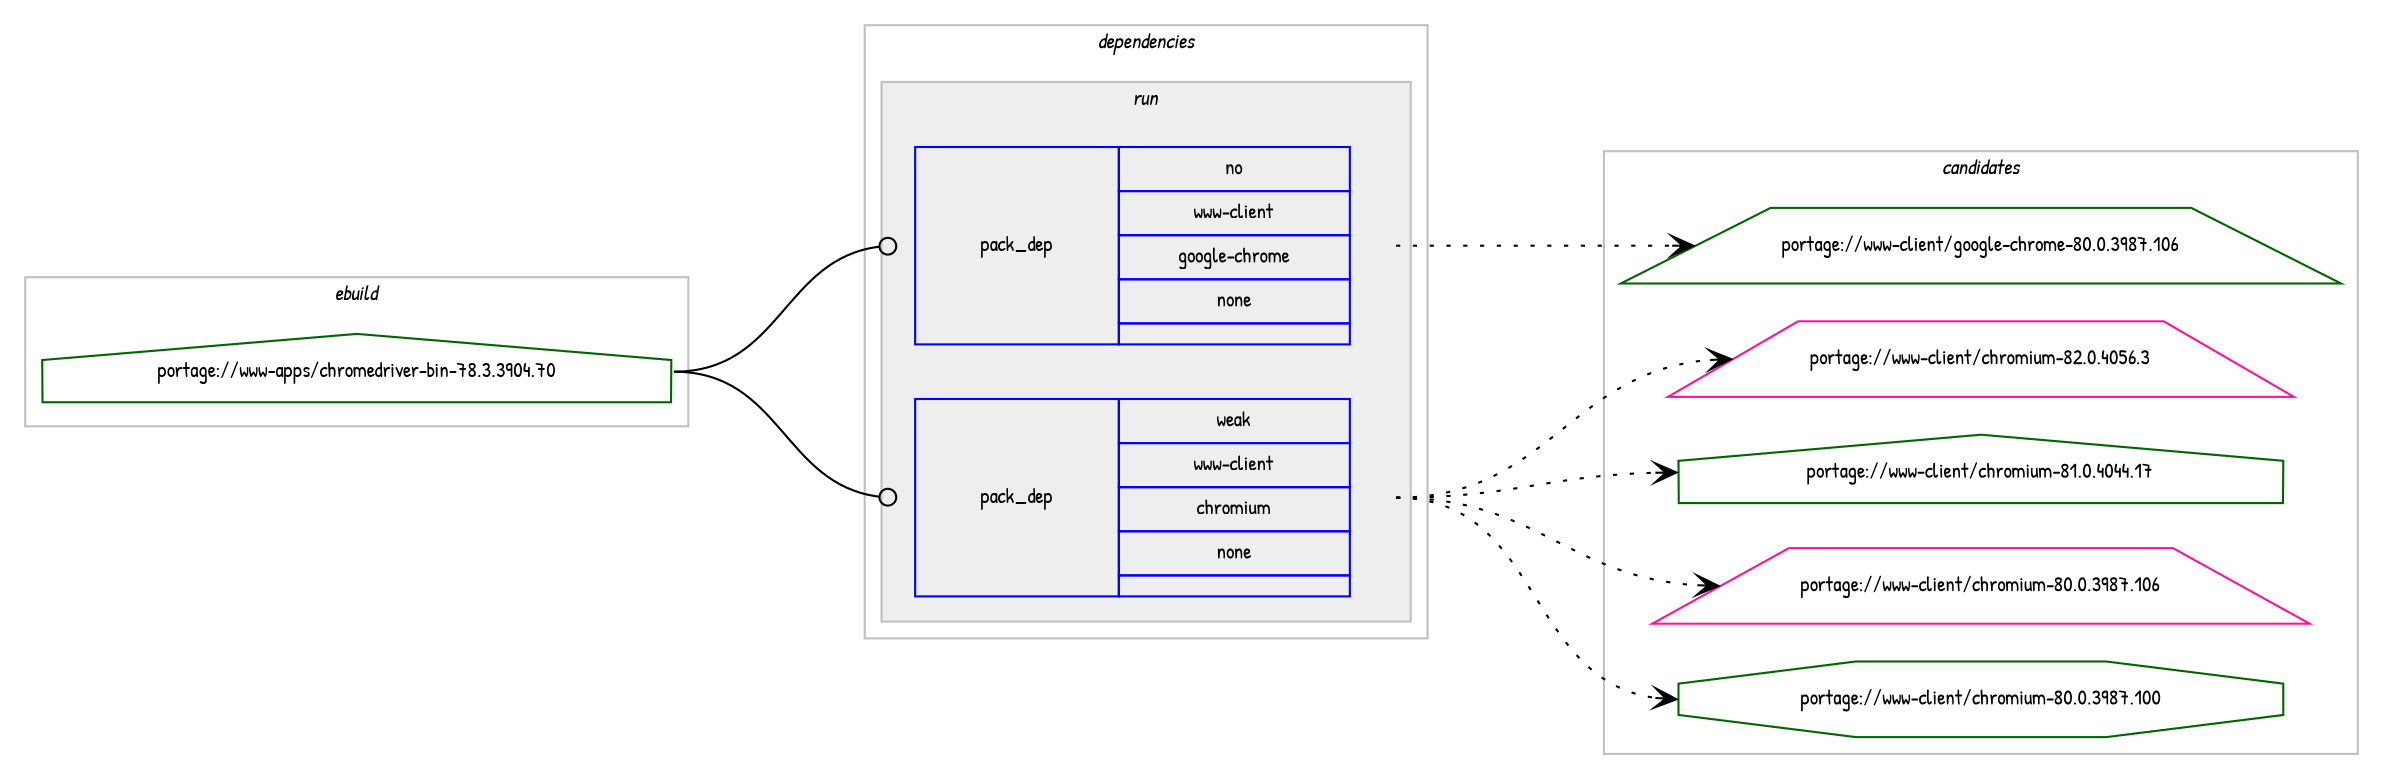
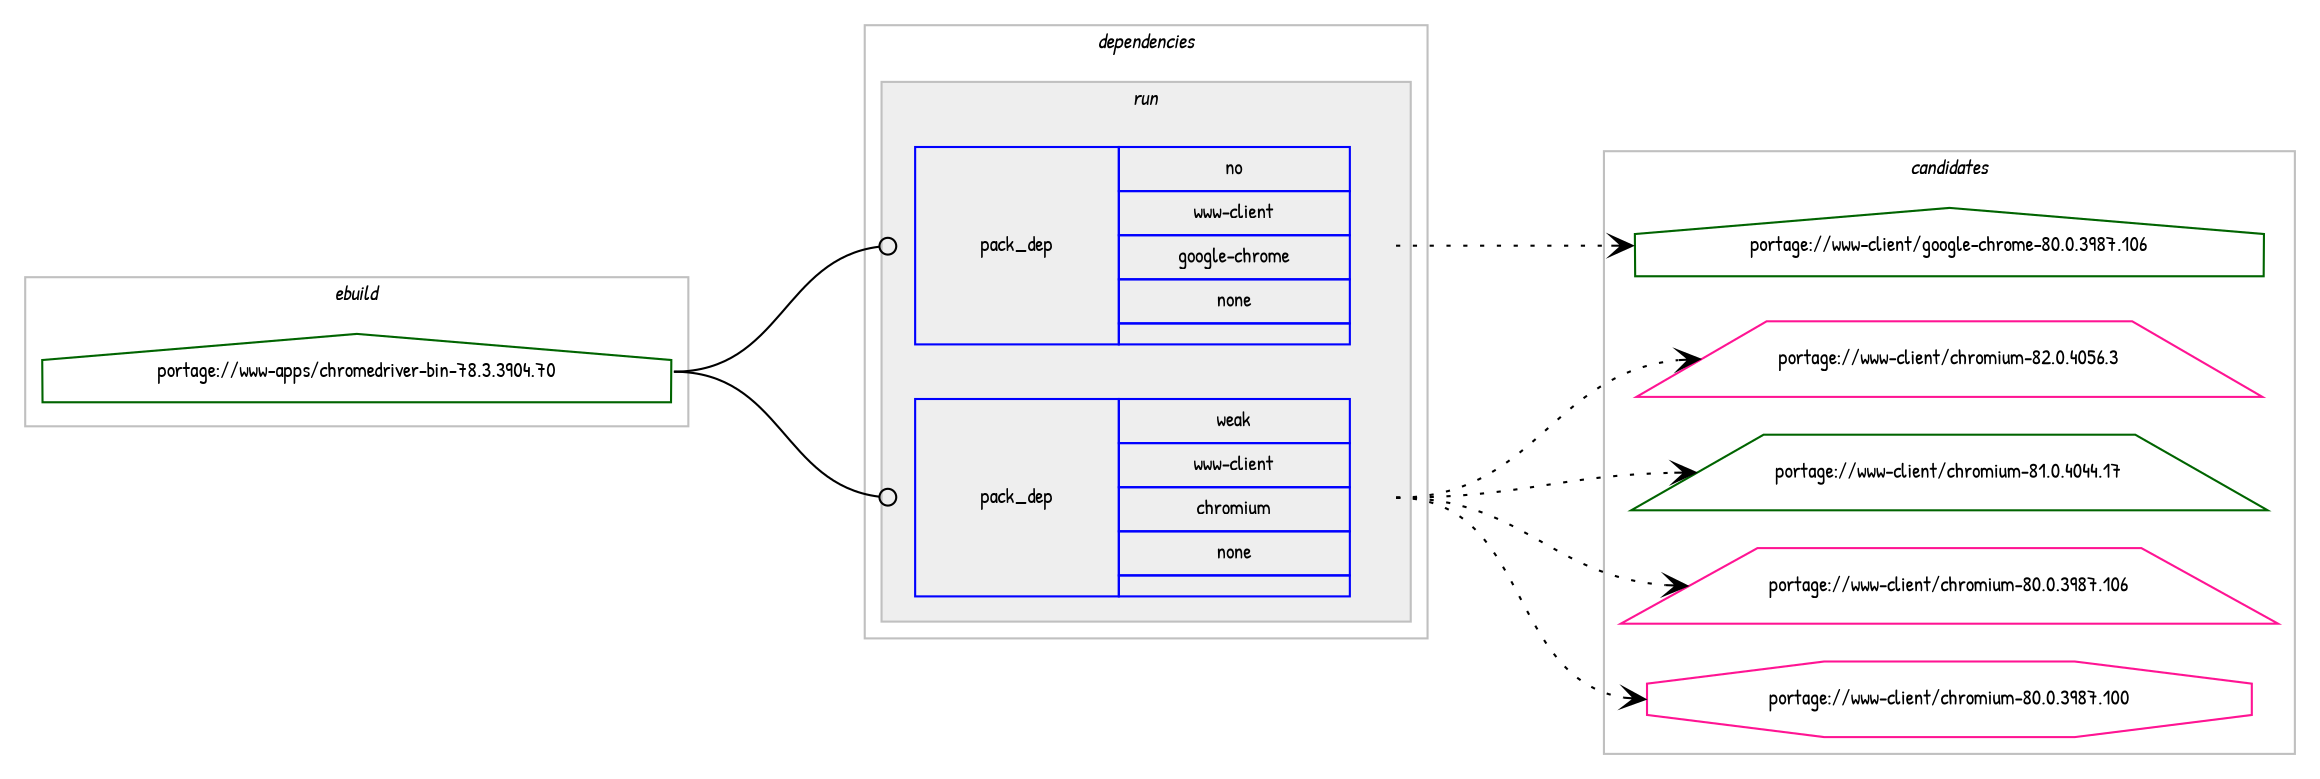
node "portage://www-client/google-chrome-80.0.3987.106": shape trapezium -> house
node "portage://www-client/chromium-81.0.4044.17": shape house -> trapezium
node "portage://www-client/chromium-80.0.3987.100": color darkgreen -> deeppink
